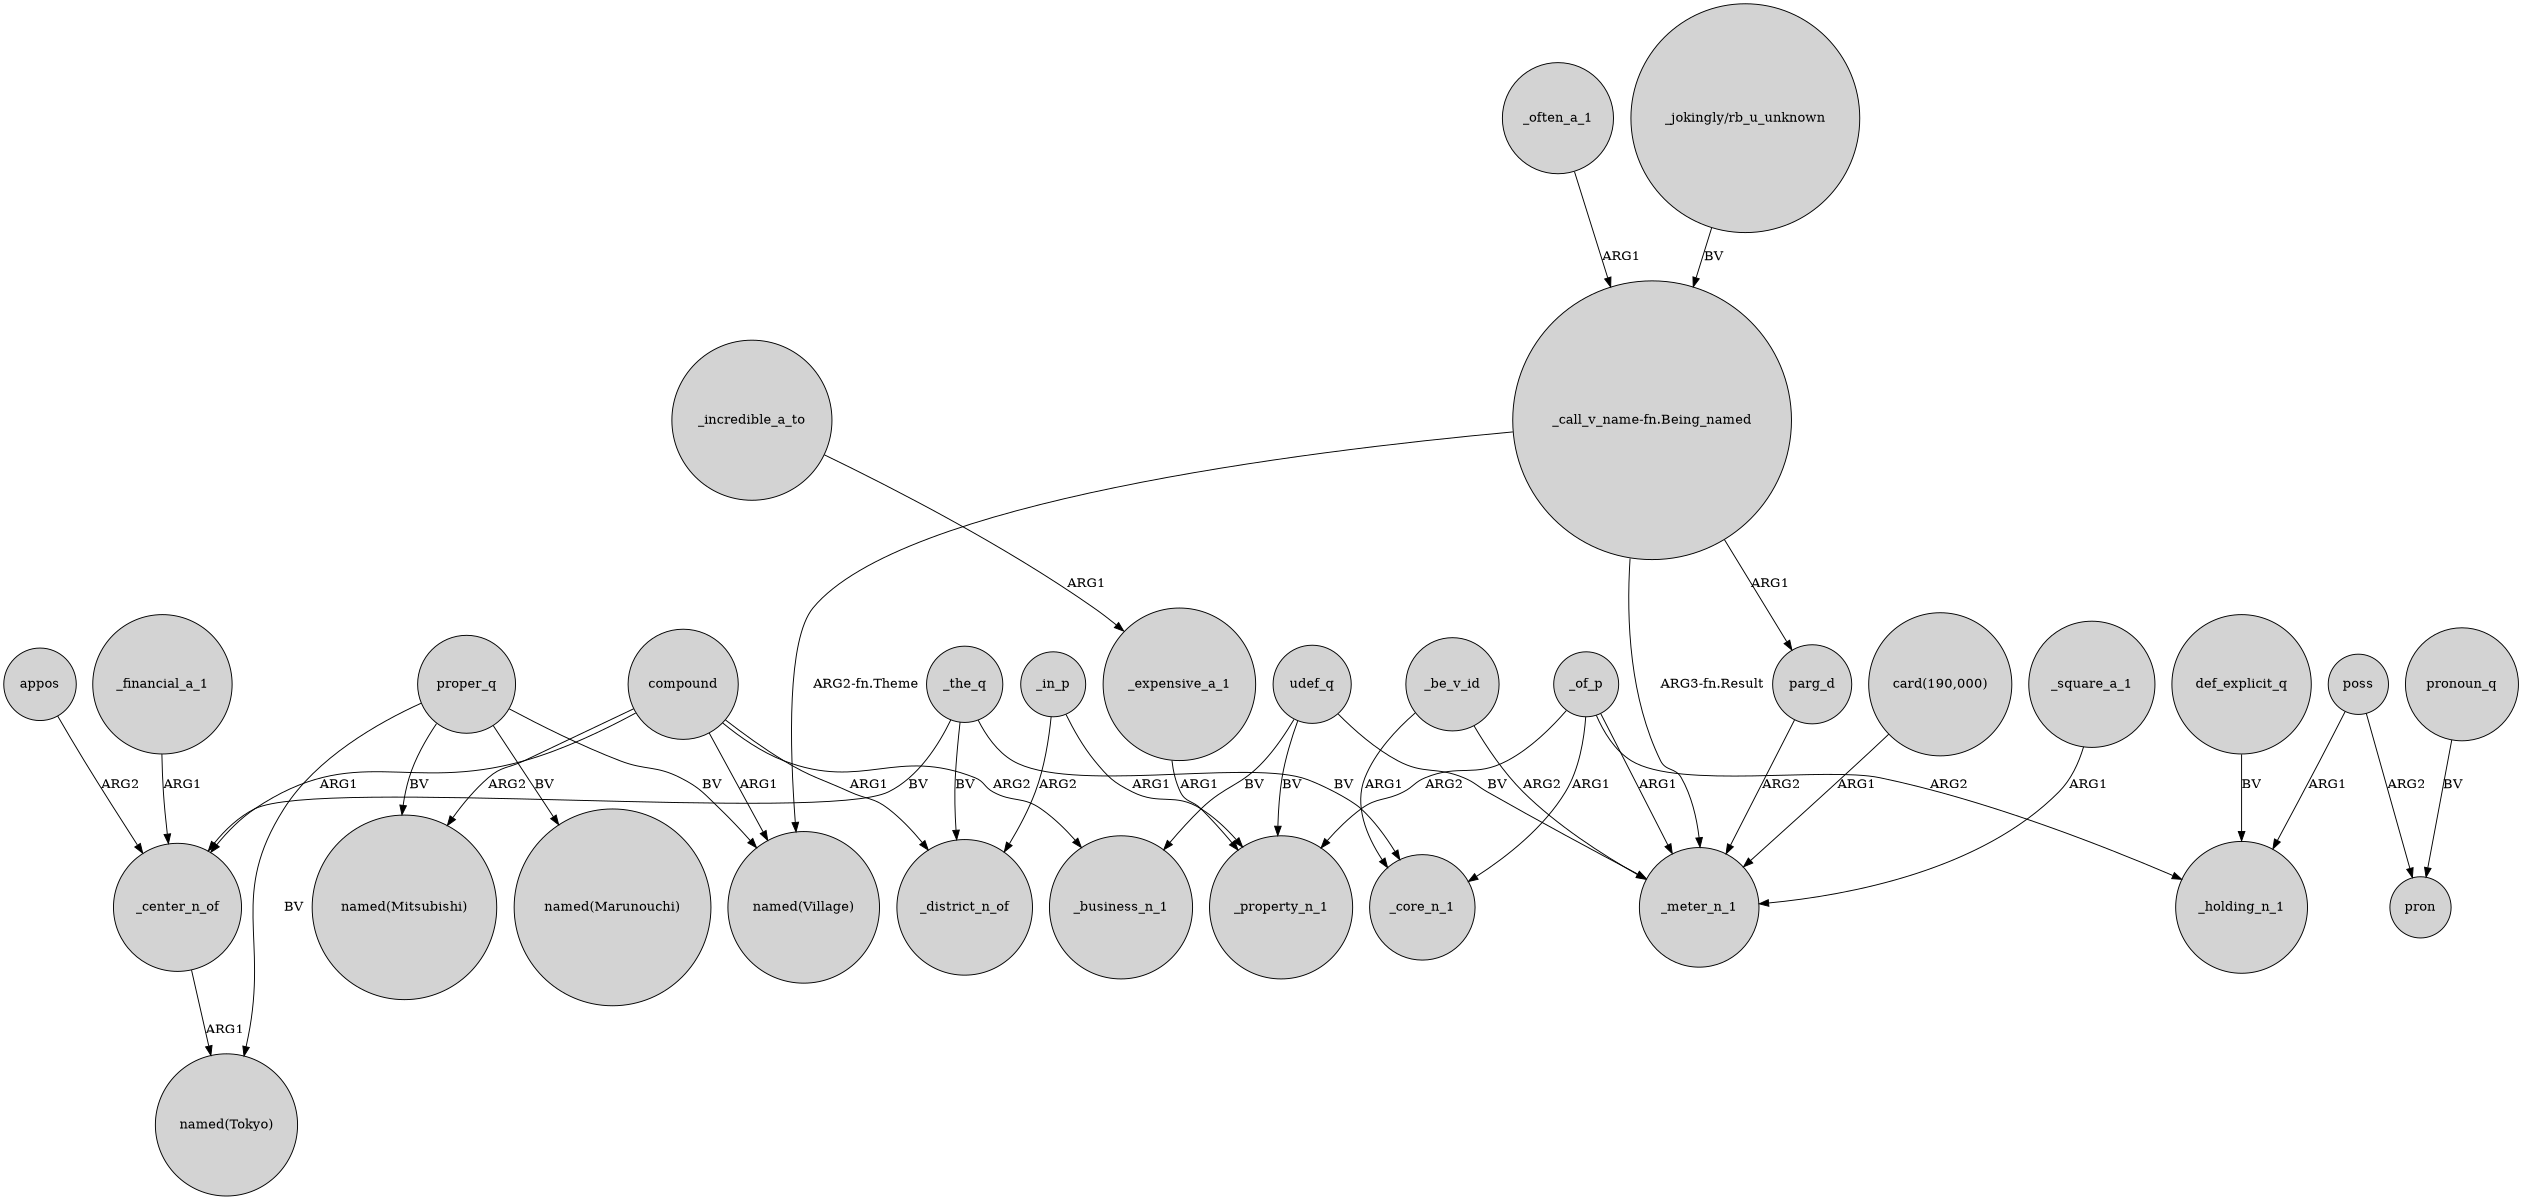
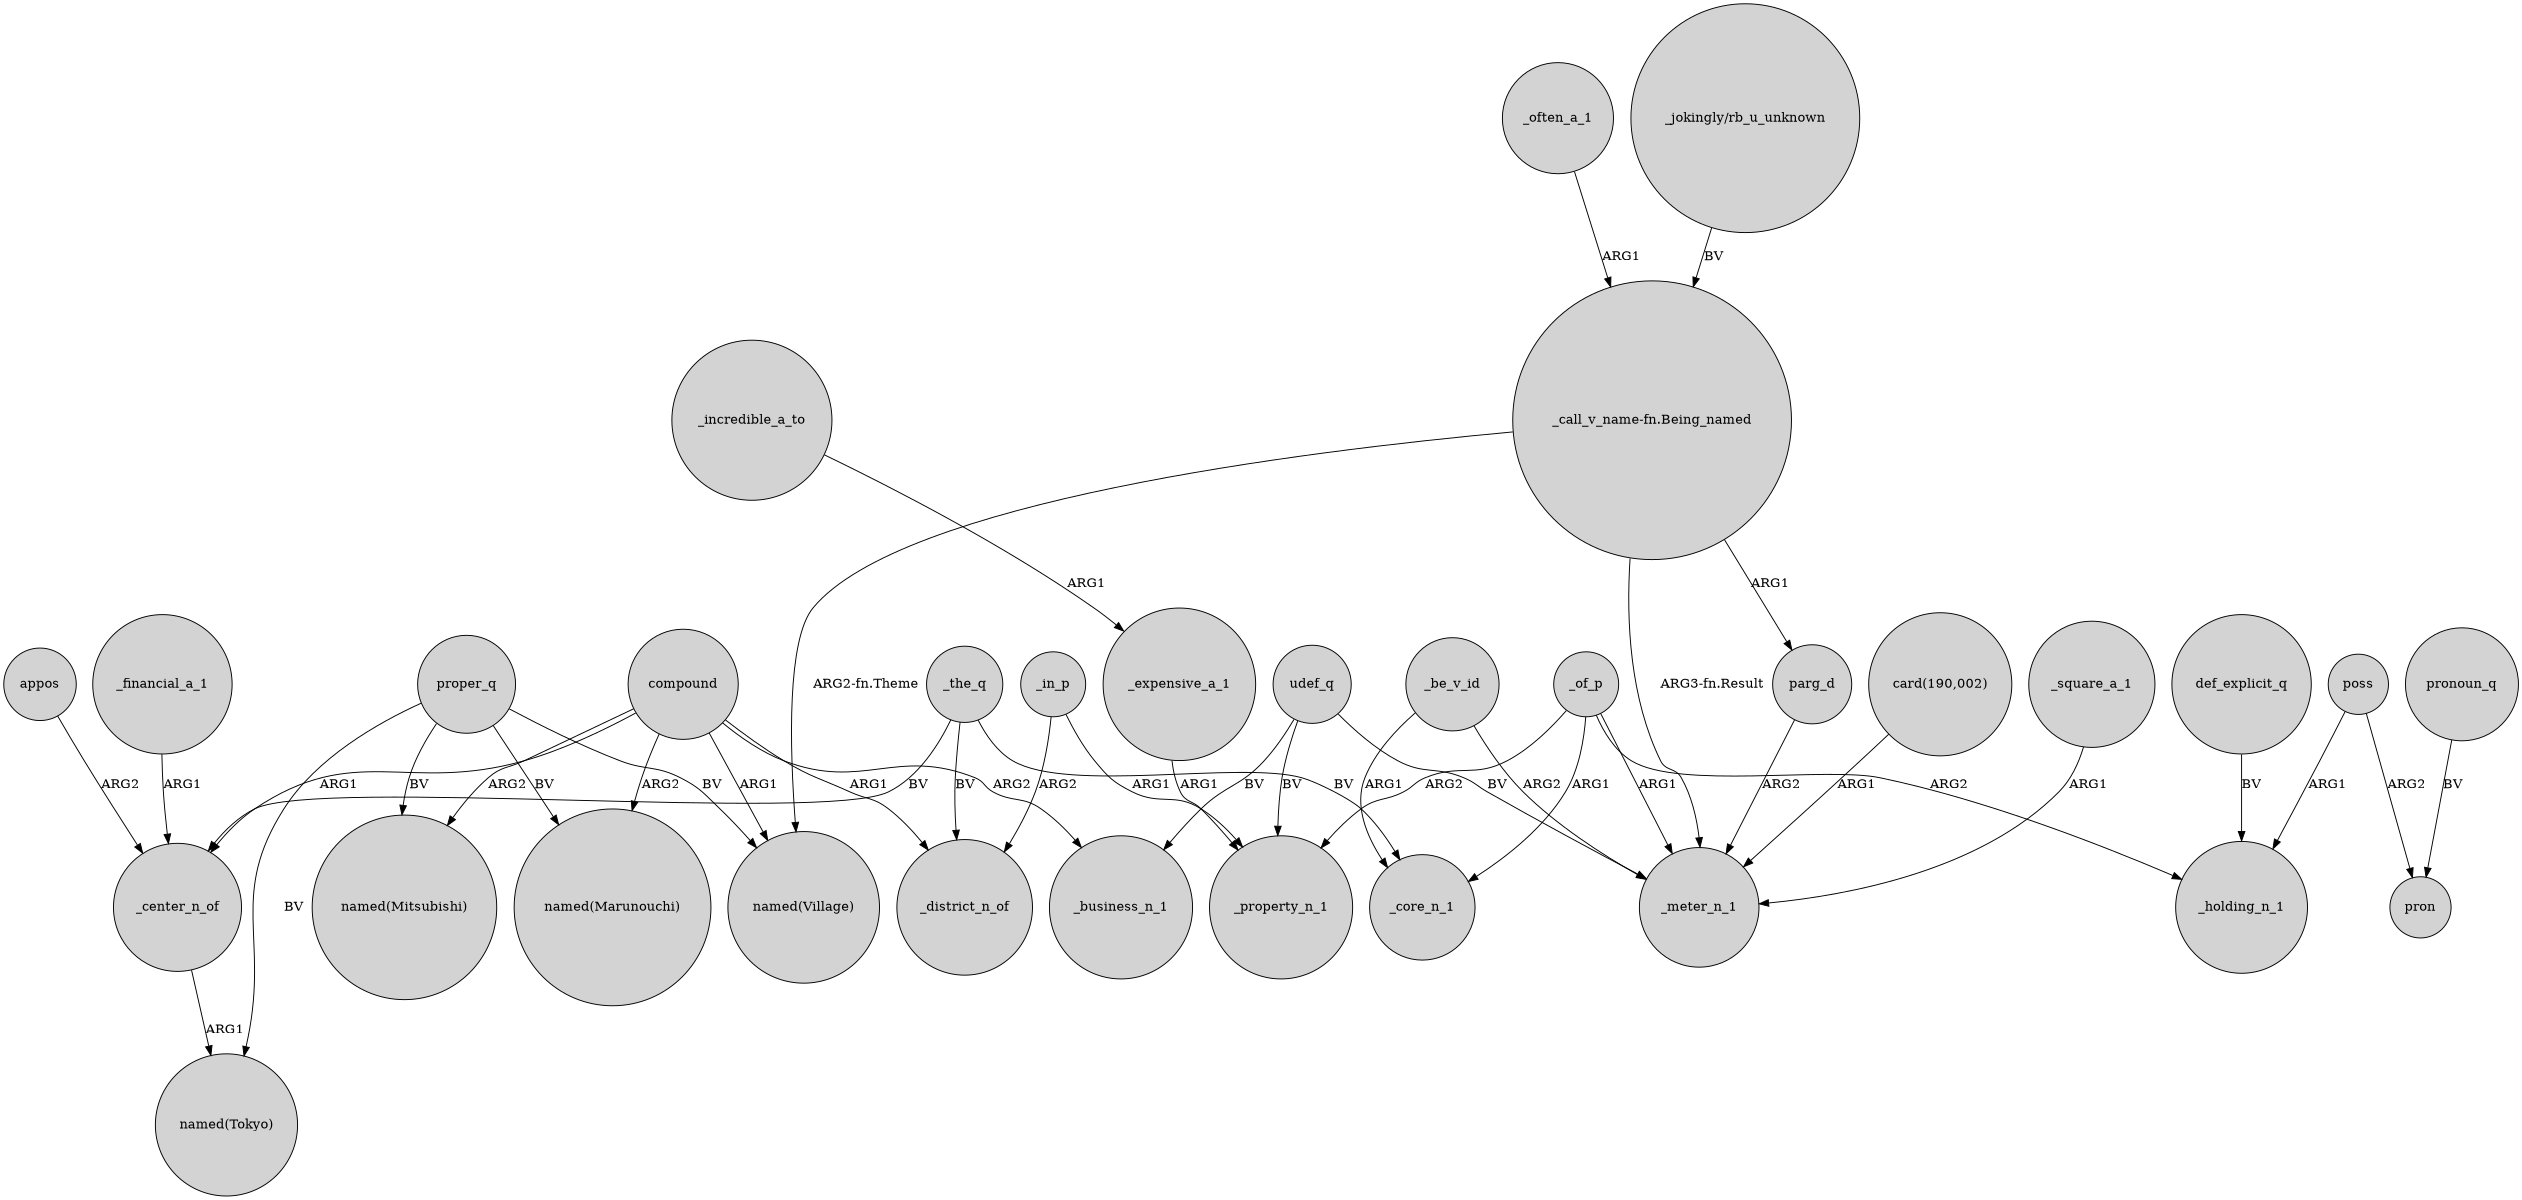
node "card(190,000)": label "card(190,000)" -> "card(190,002)"
edge "compound" -> "named(Marunouchi)": added, label "ARG2"
